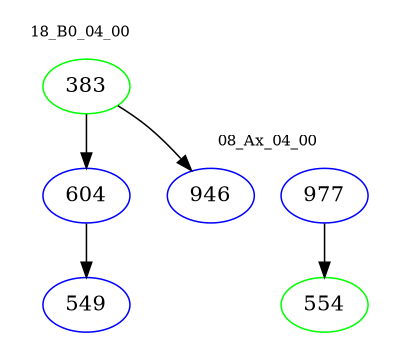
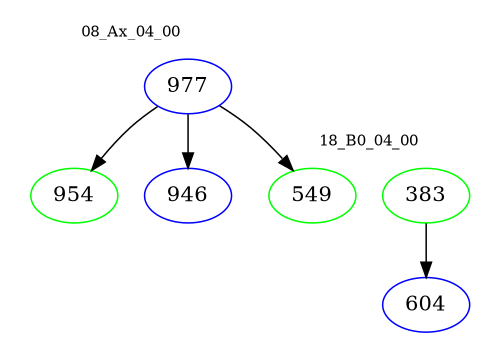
edge "383" -> "946": now "977" -> "946"
edge "604" -> "549": now "977" -> "549"
node "549": color blue -> green
node "554": label "554" -> "954"
